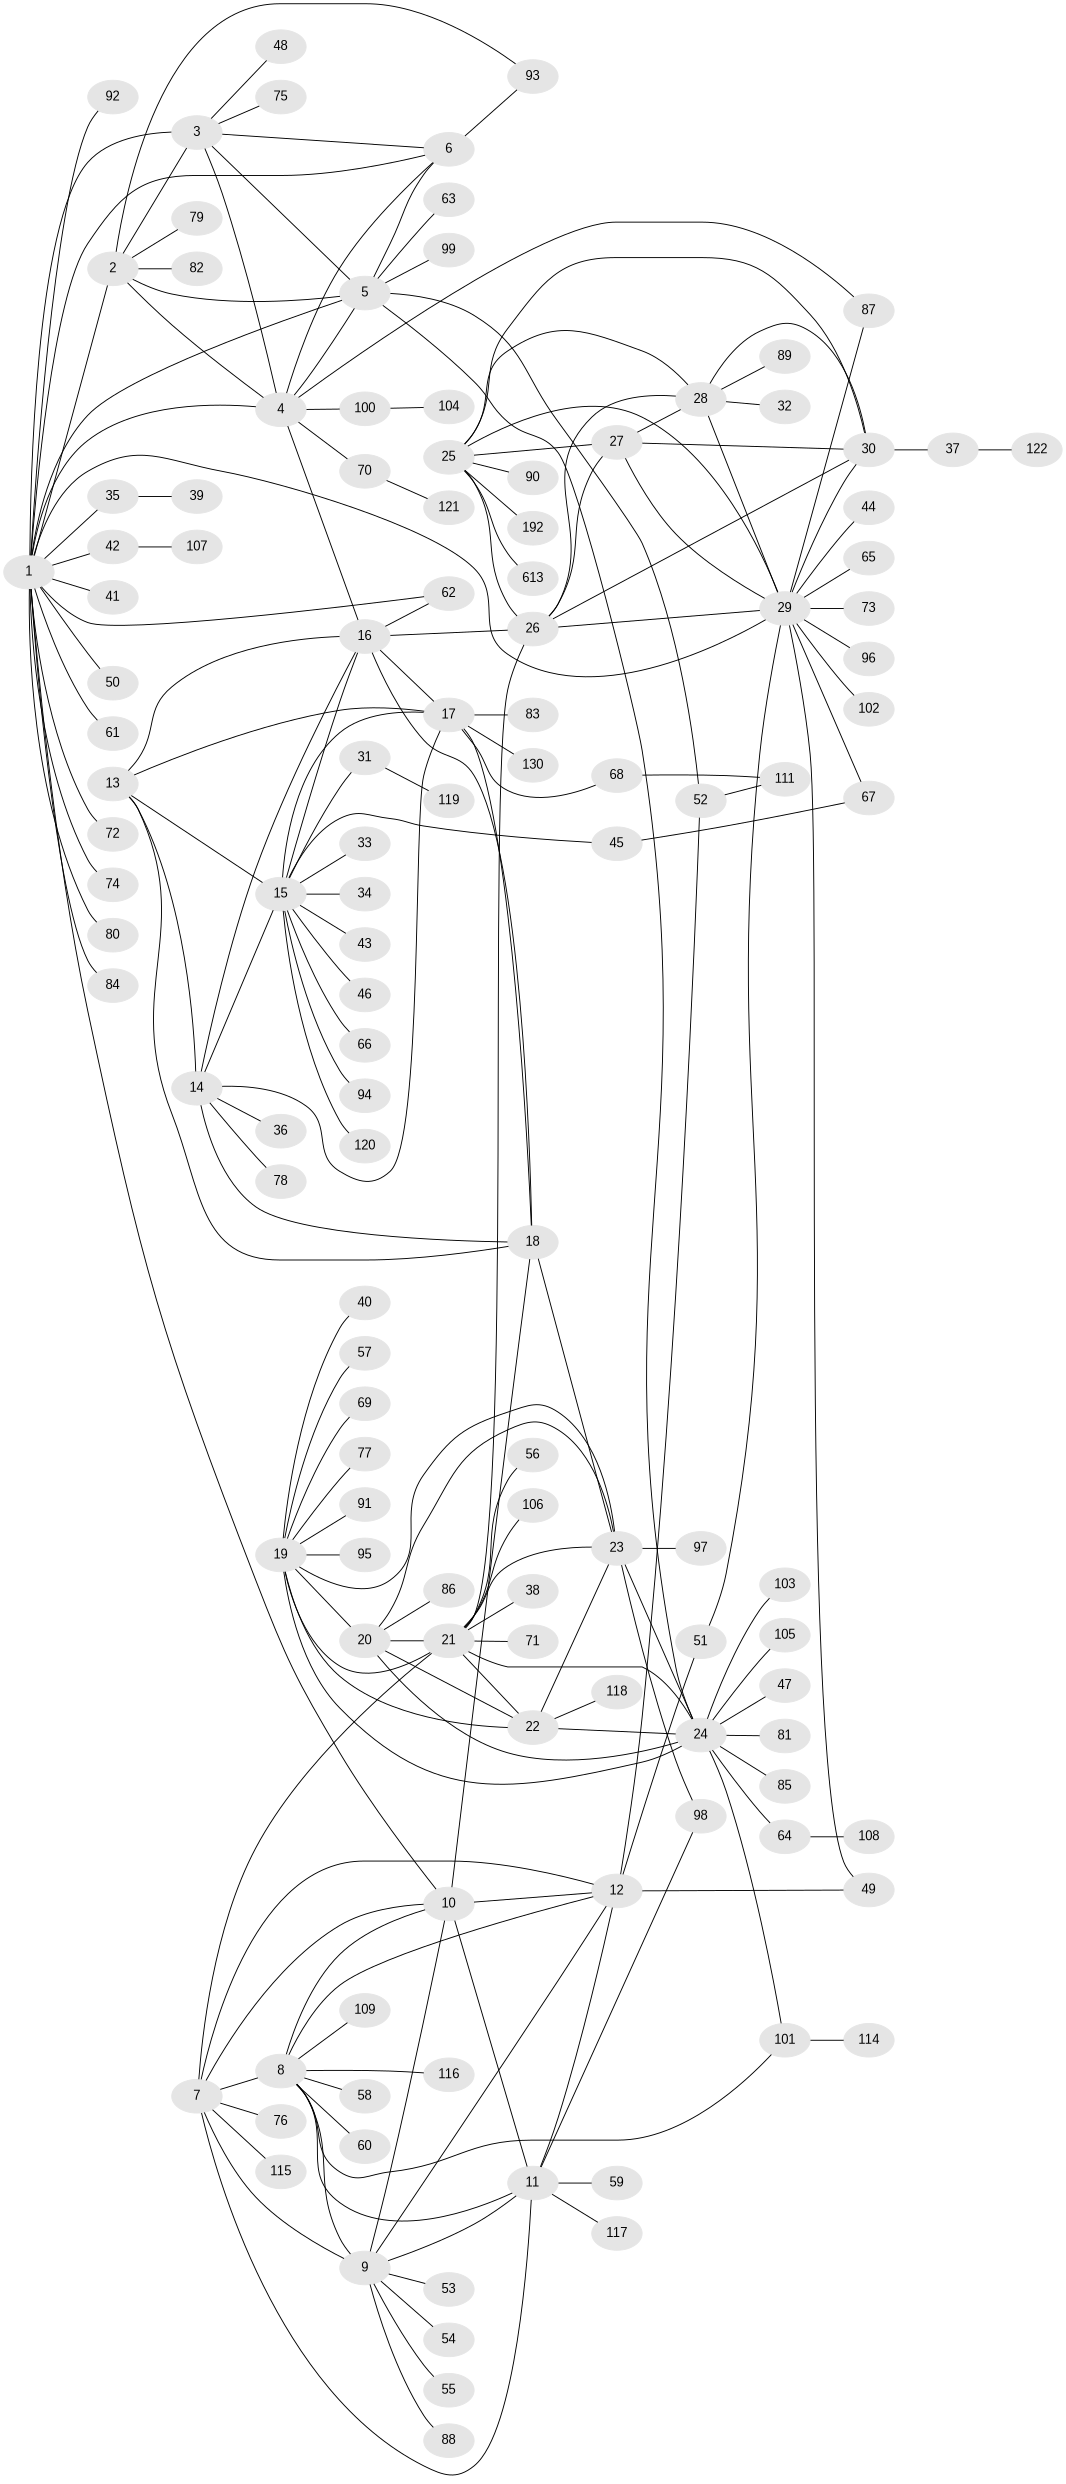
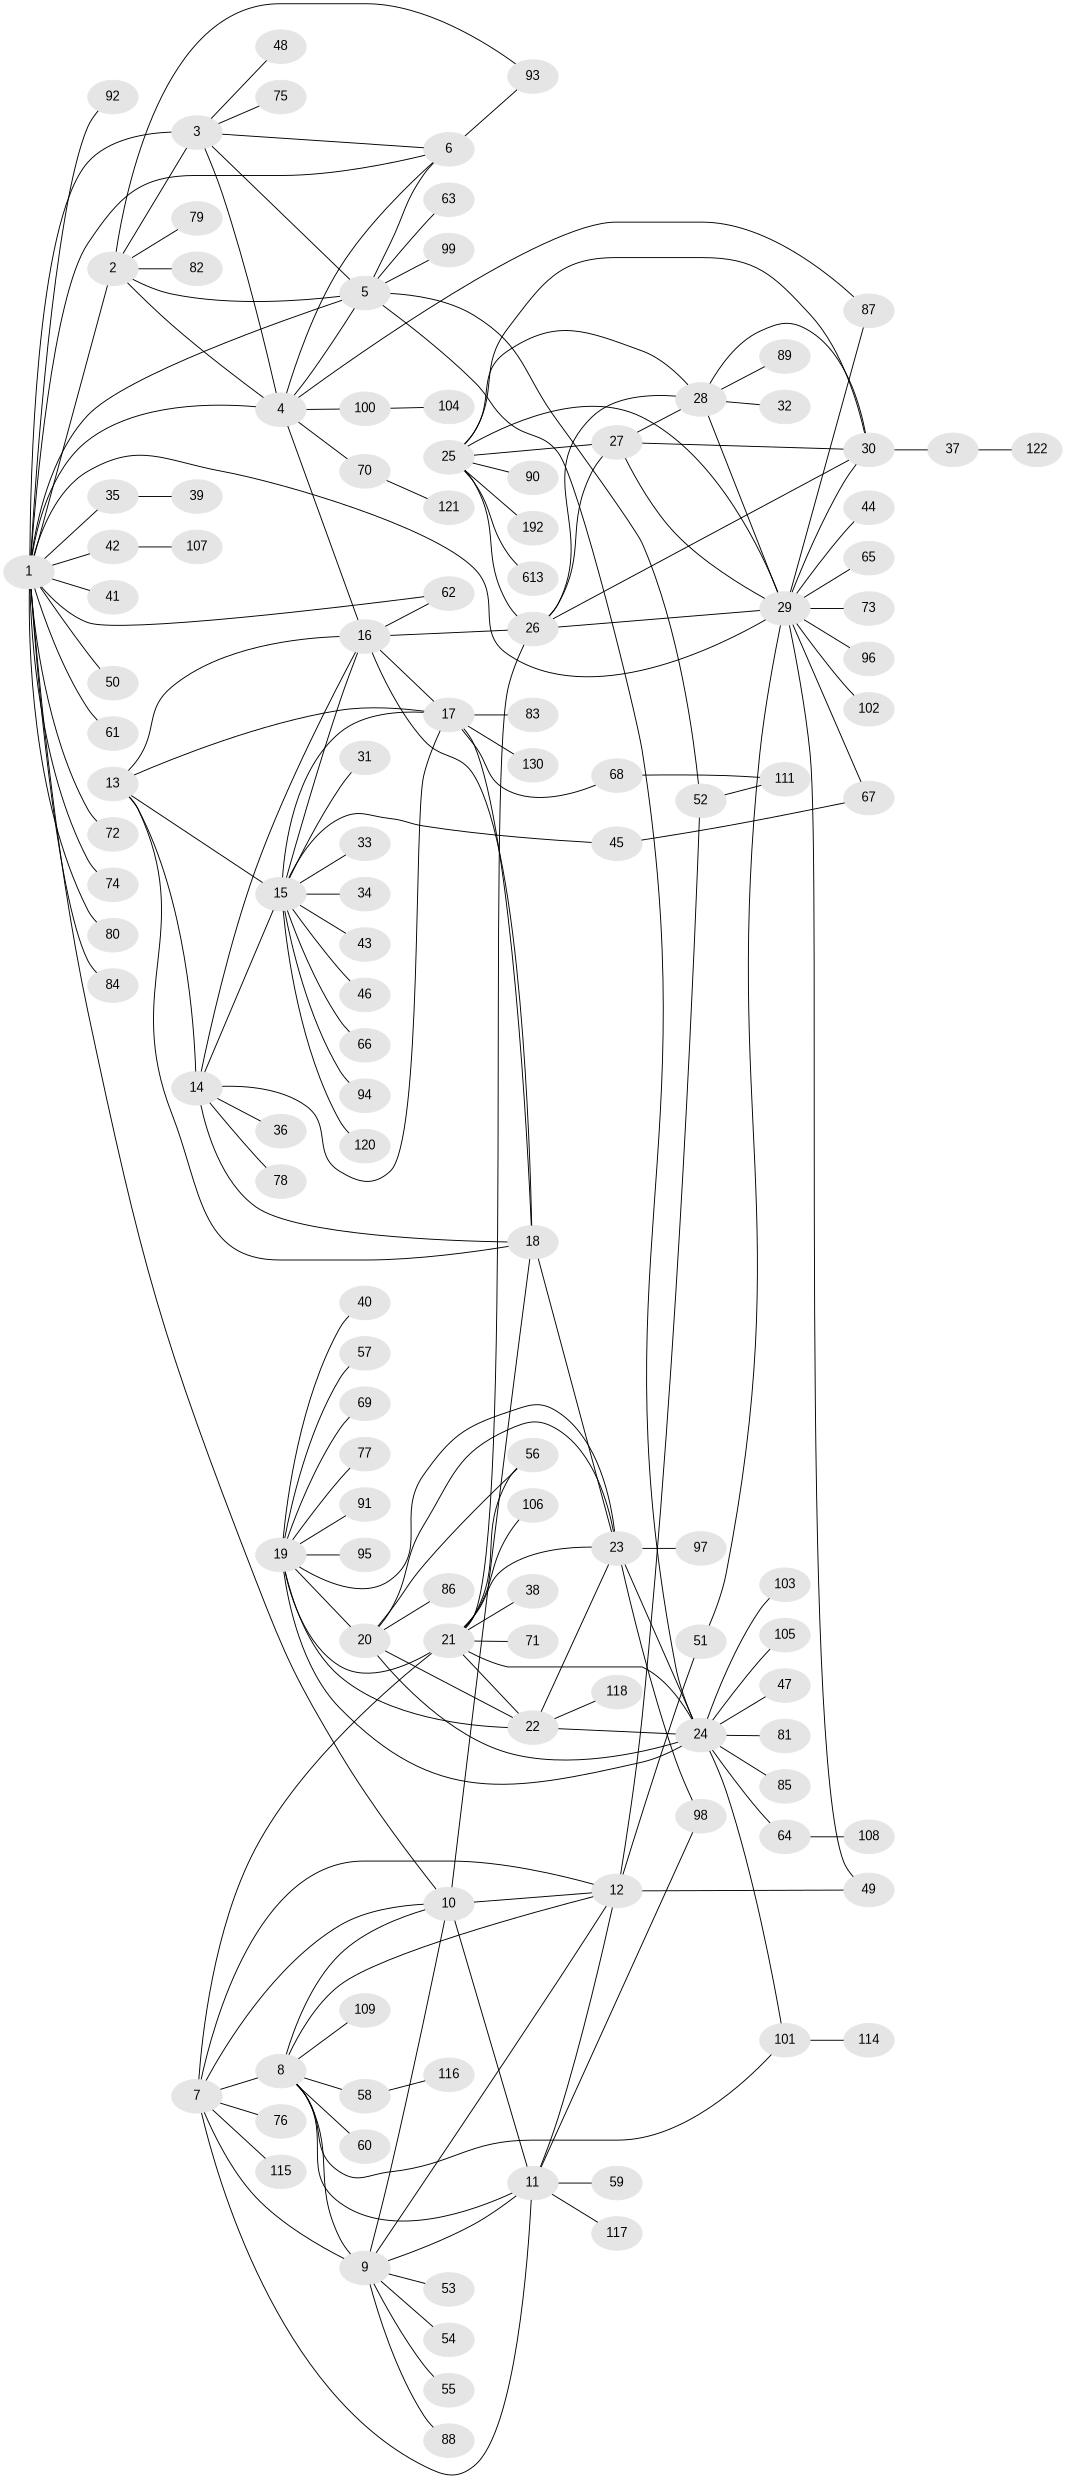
node "119": removed
edge "20" -- "21": now "20" -- "56"
edge "8" -- "116": now "58" -- "116"
